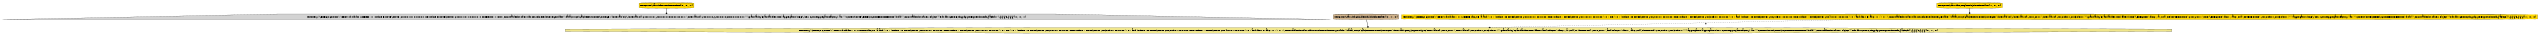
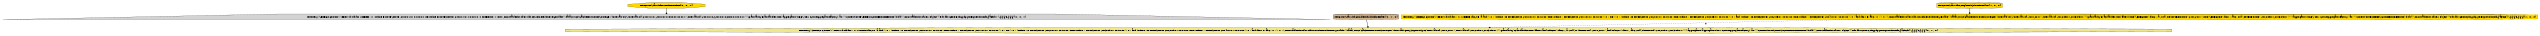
node "testCountStarWithTwoPointsInTime['0', '0', '1']": shape cylinder -> octagon
